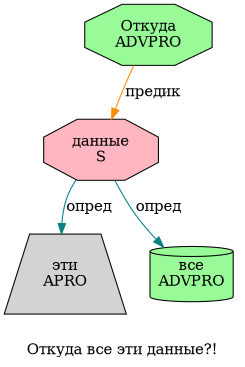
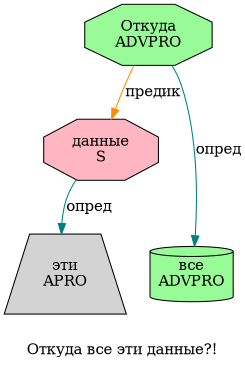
edge "данные S" -> "все ADVPRO": now "Откуда ADVPRO" -> "все ADVPRO"
